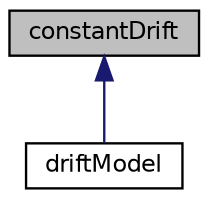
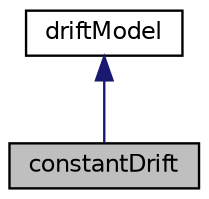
edge "driftModel" -> "constantDrift": reversed
